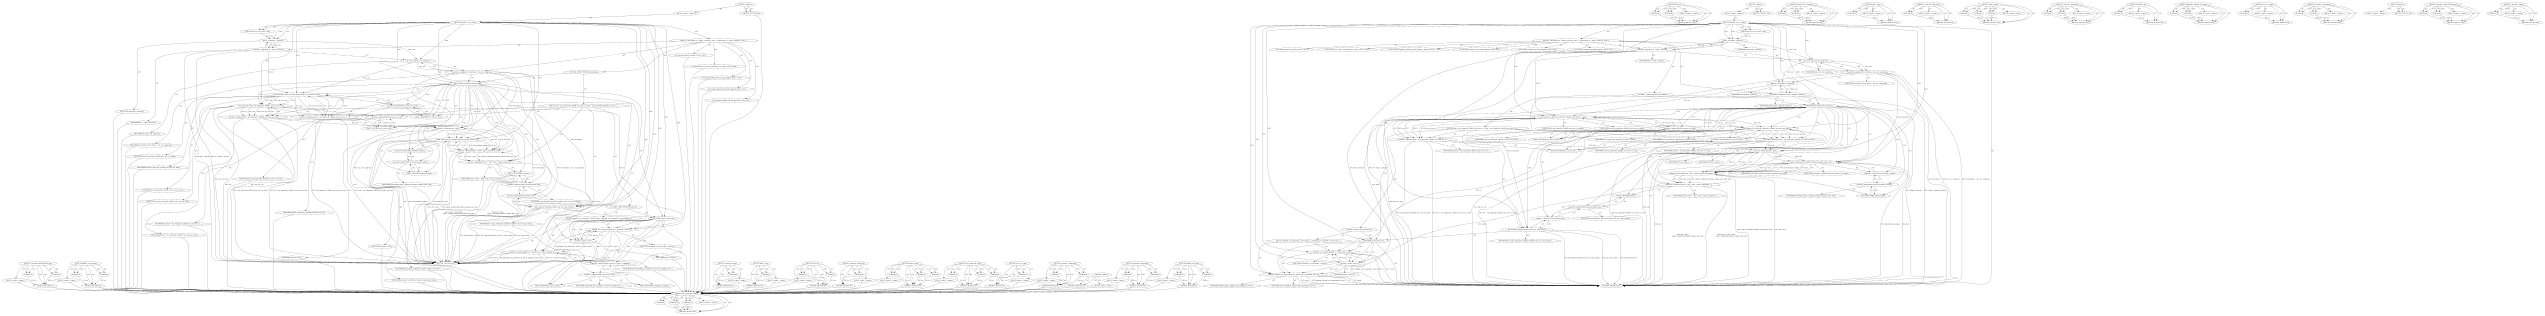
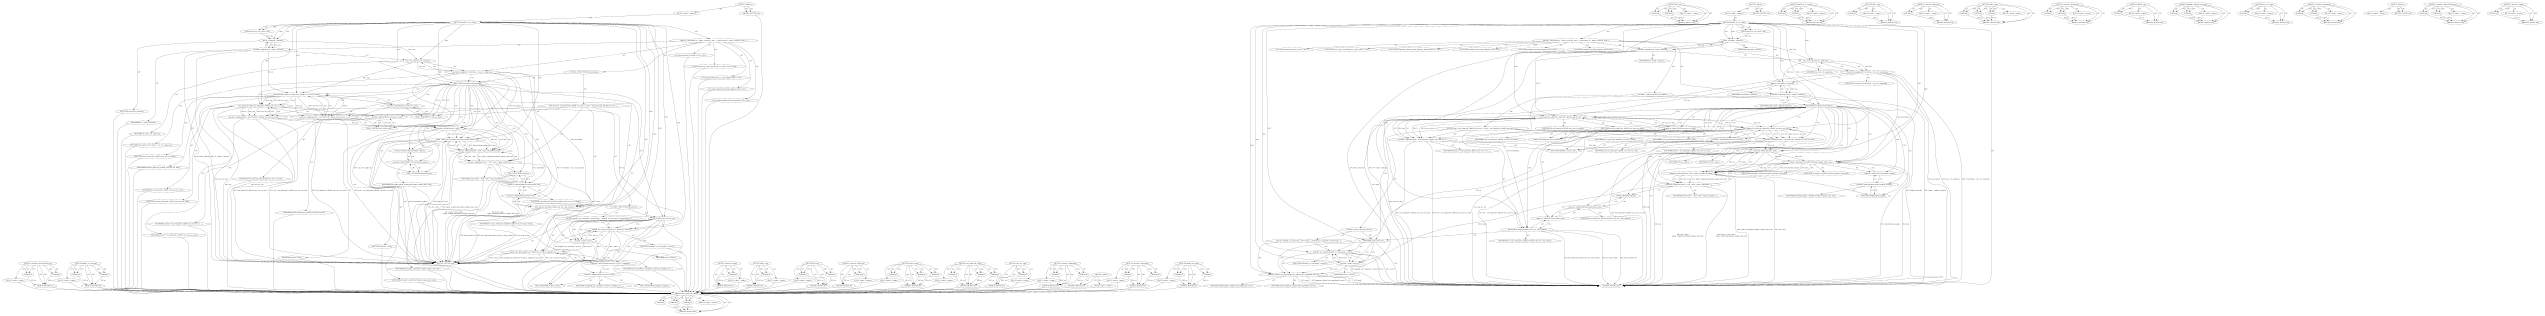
edge "(<operator>.assignment,*spool = subpool_vma(vma))" -> "(IDENTIFIER,spool,*spool = subpool_vma(vma))": reversed
edge "(FIELD_IDENTIFIER,f_mapping,f_mapping)" -> "(<operator>.indirectFieldAccess,vma->vm_file->f_mapping)": removed, label "CFG:"
